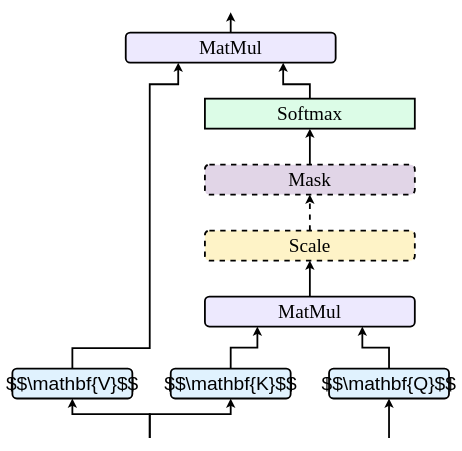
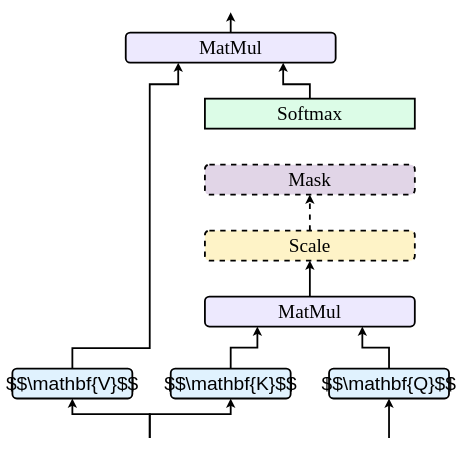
edge "Mask" -> "Softmax": removed
